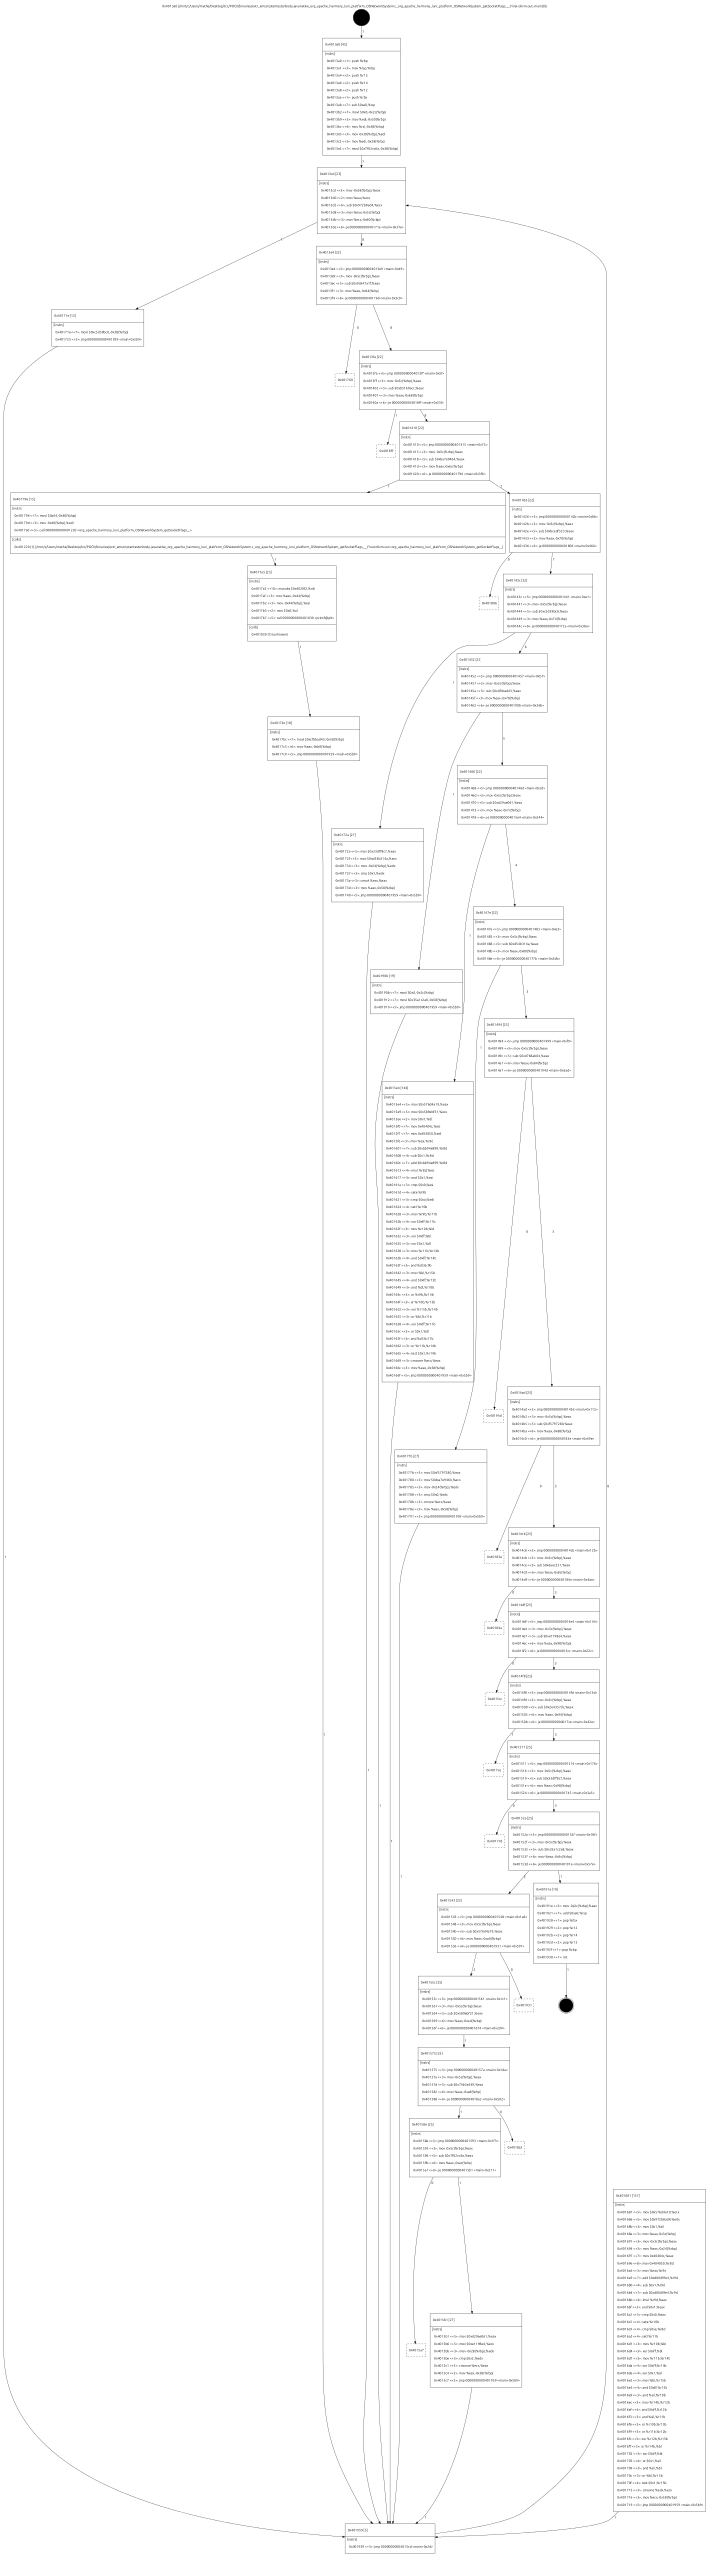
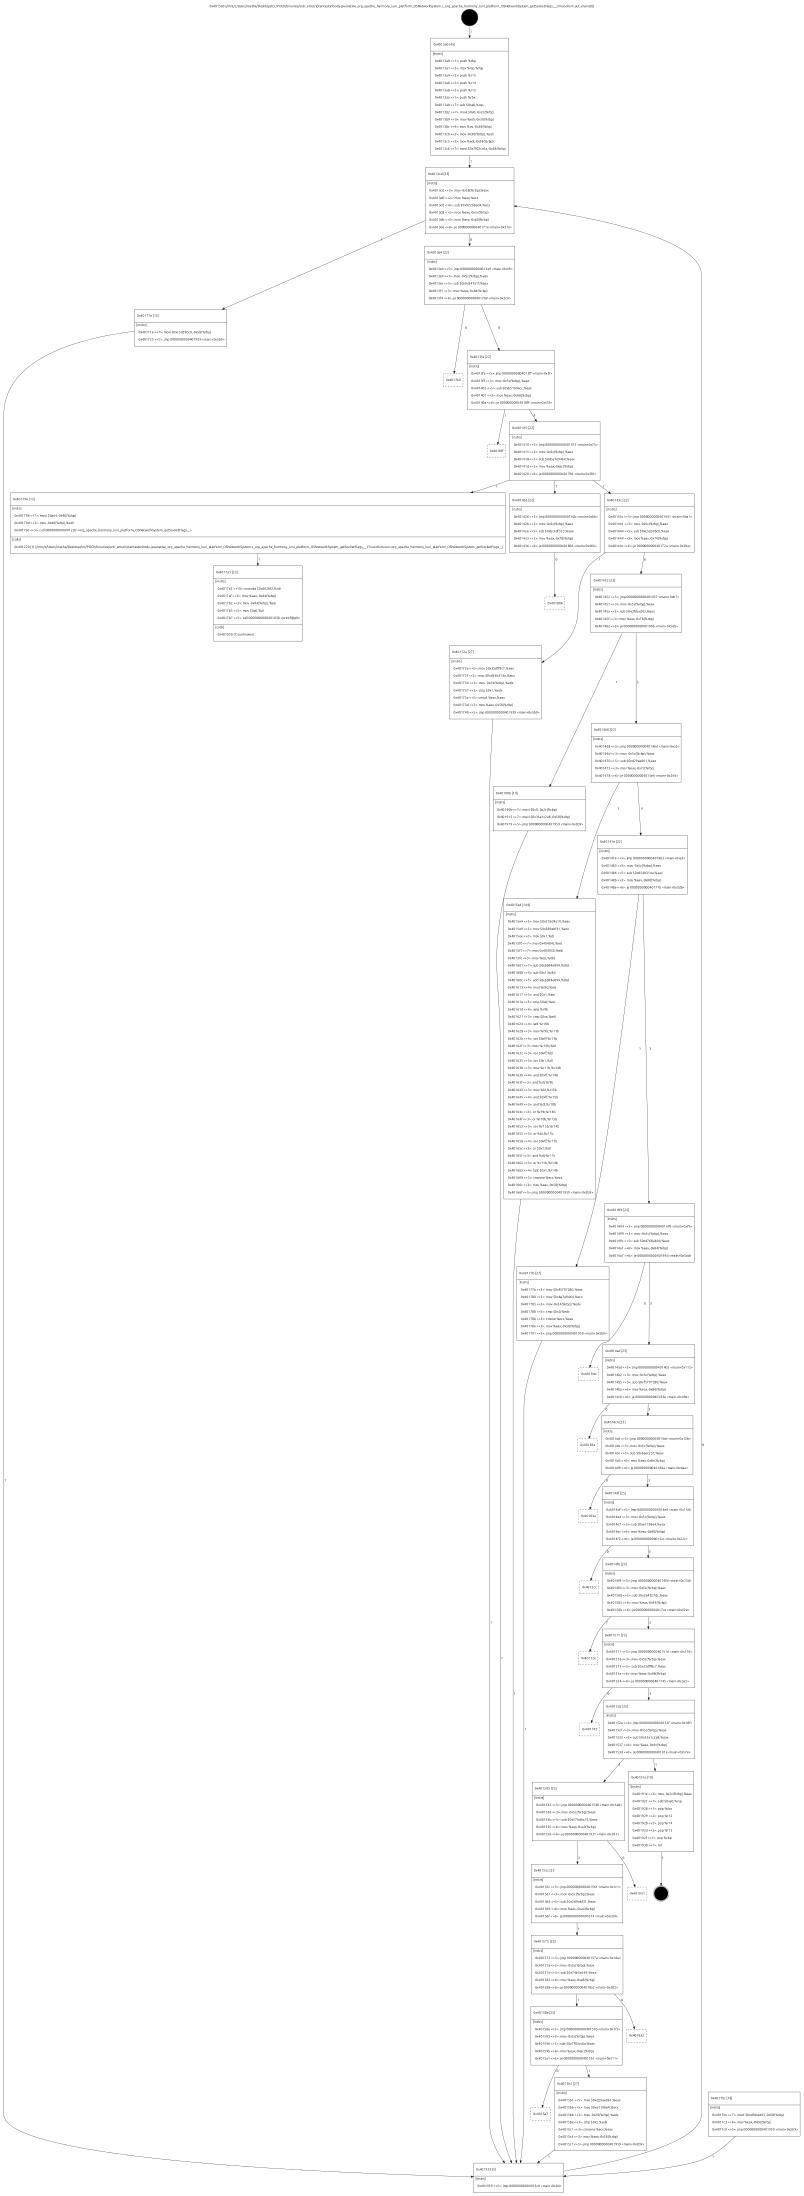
edge "0x401426 [22]" -> "0x40143c [22]": now "0x401410 [22]" -> "0x40143c [22]"
edge "0x4017a5 [23]" -> "0x4017bc [18]": removed, label "1"
node "0x401681 [157]": removed
